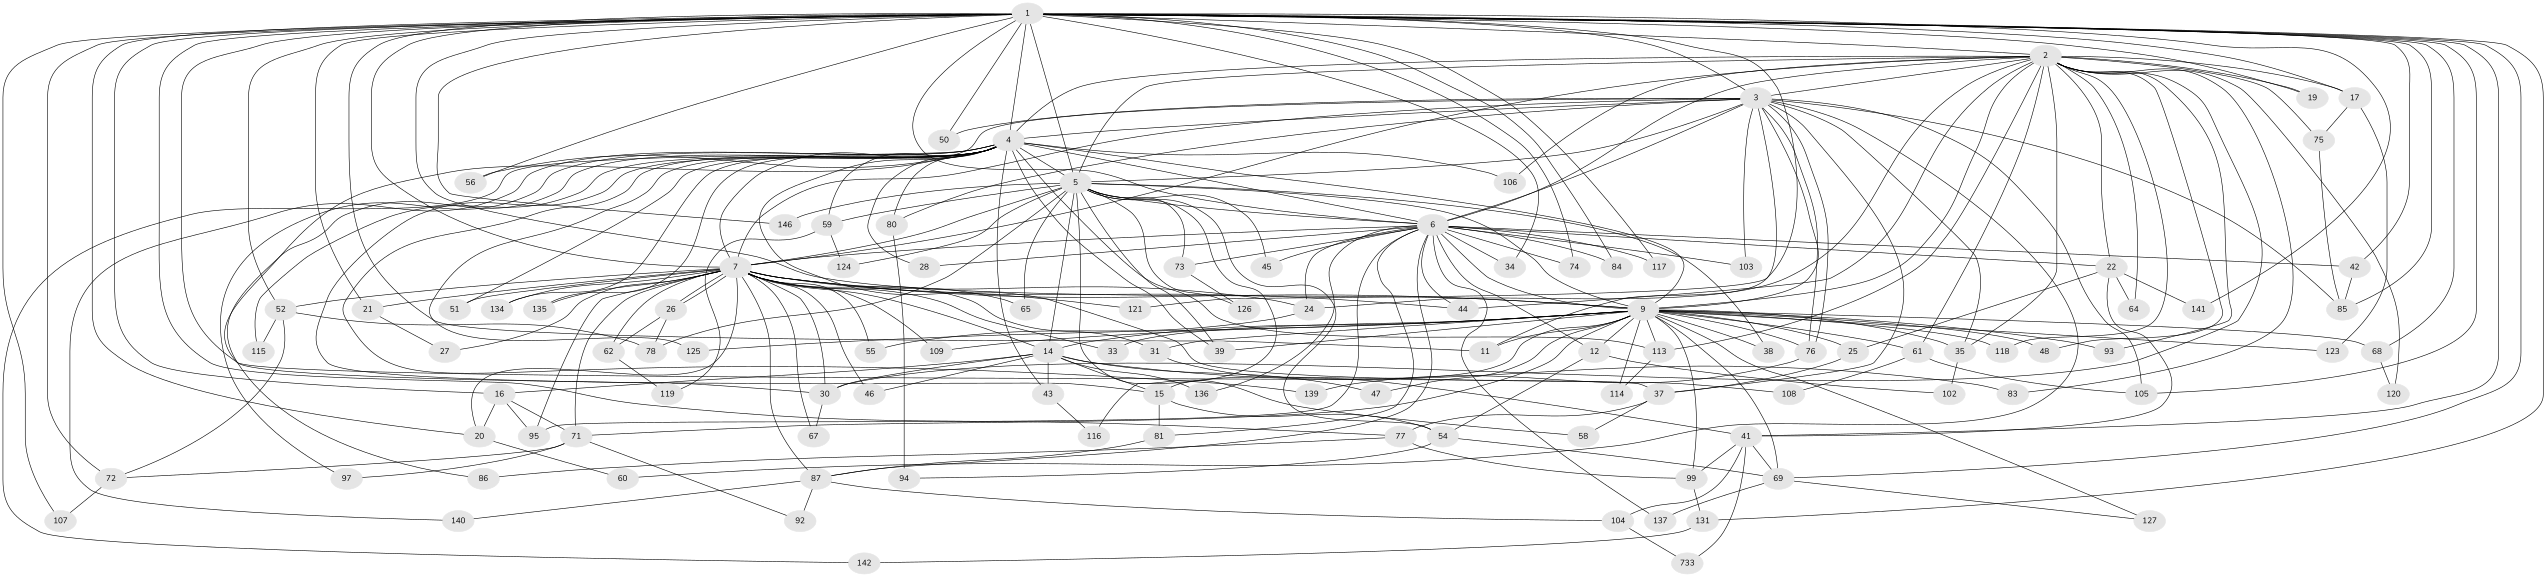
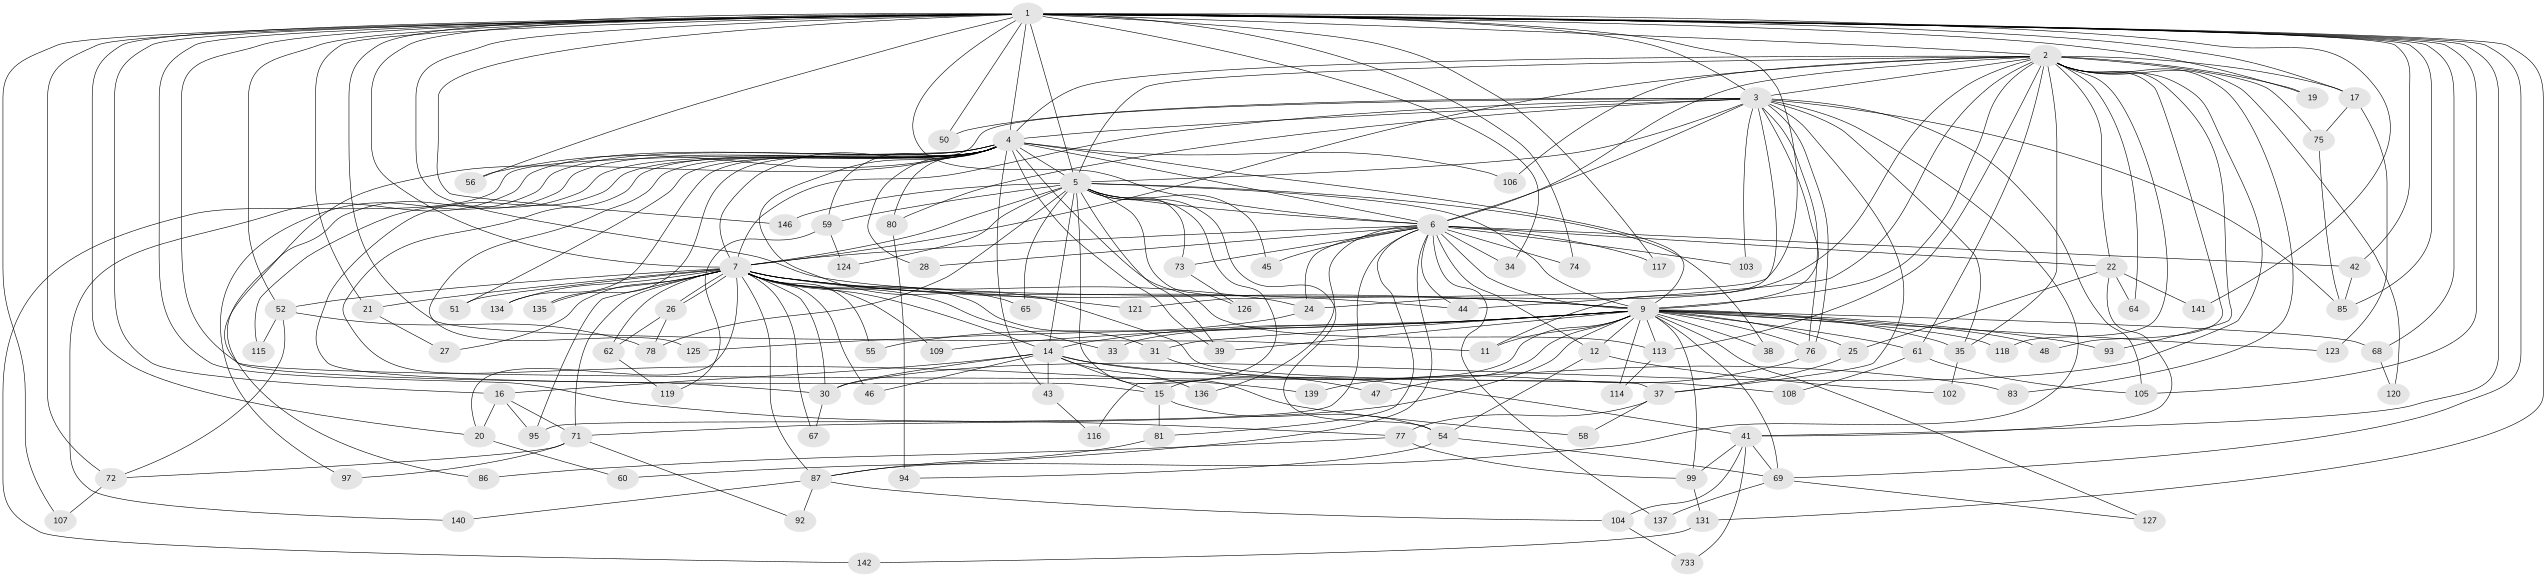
node "84": removed
